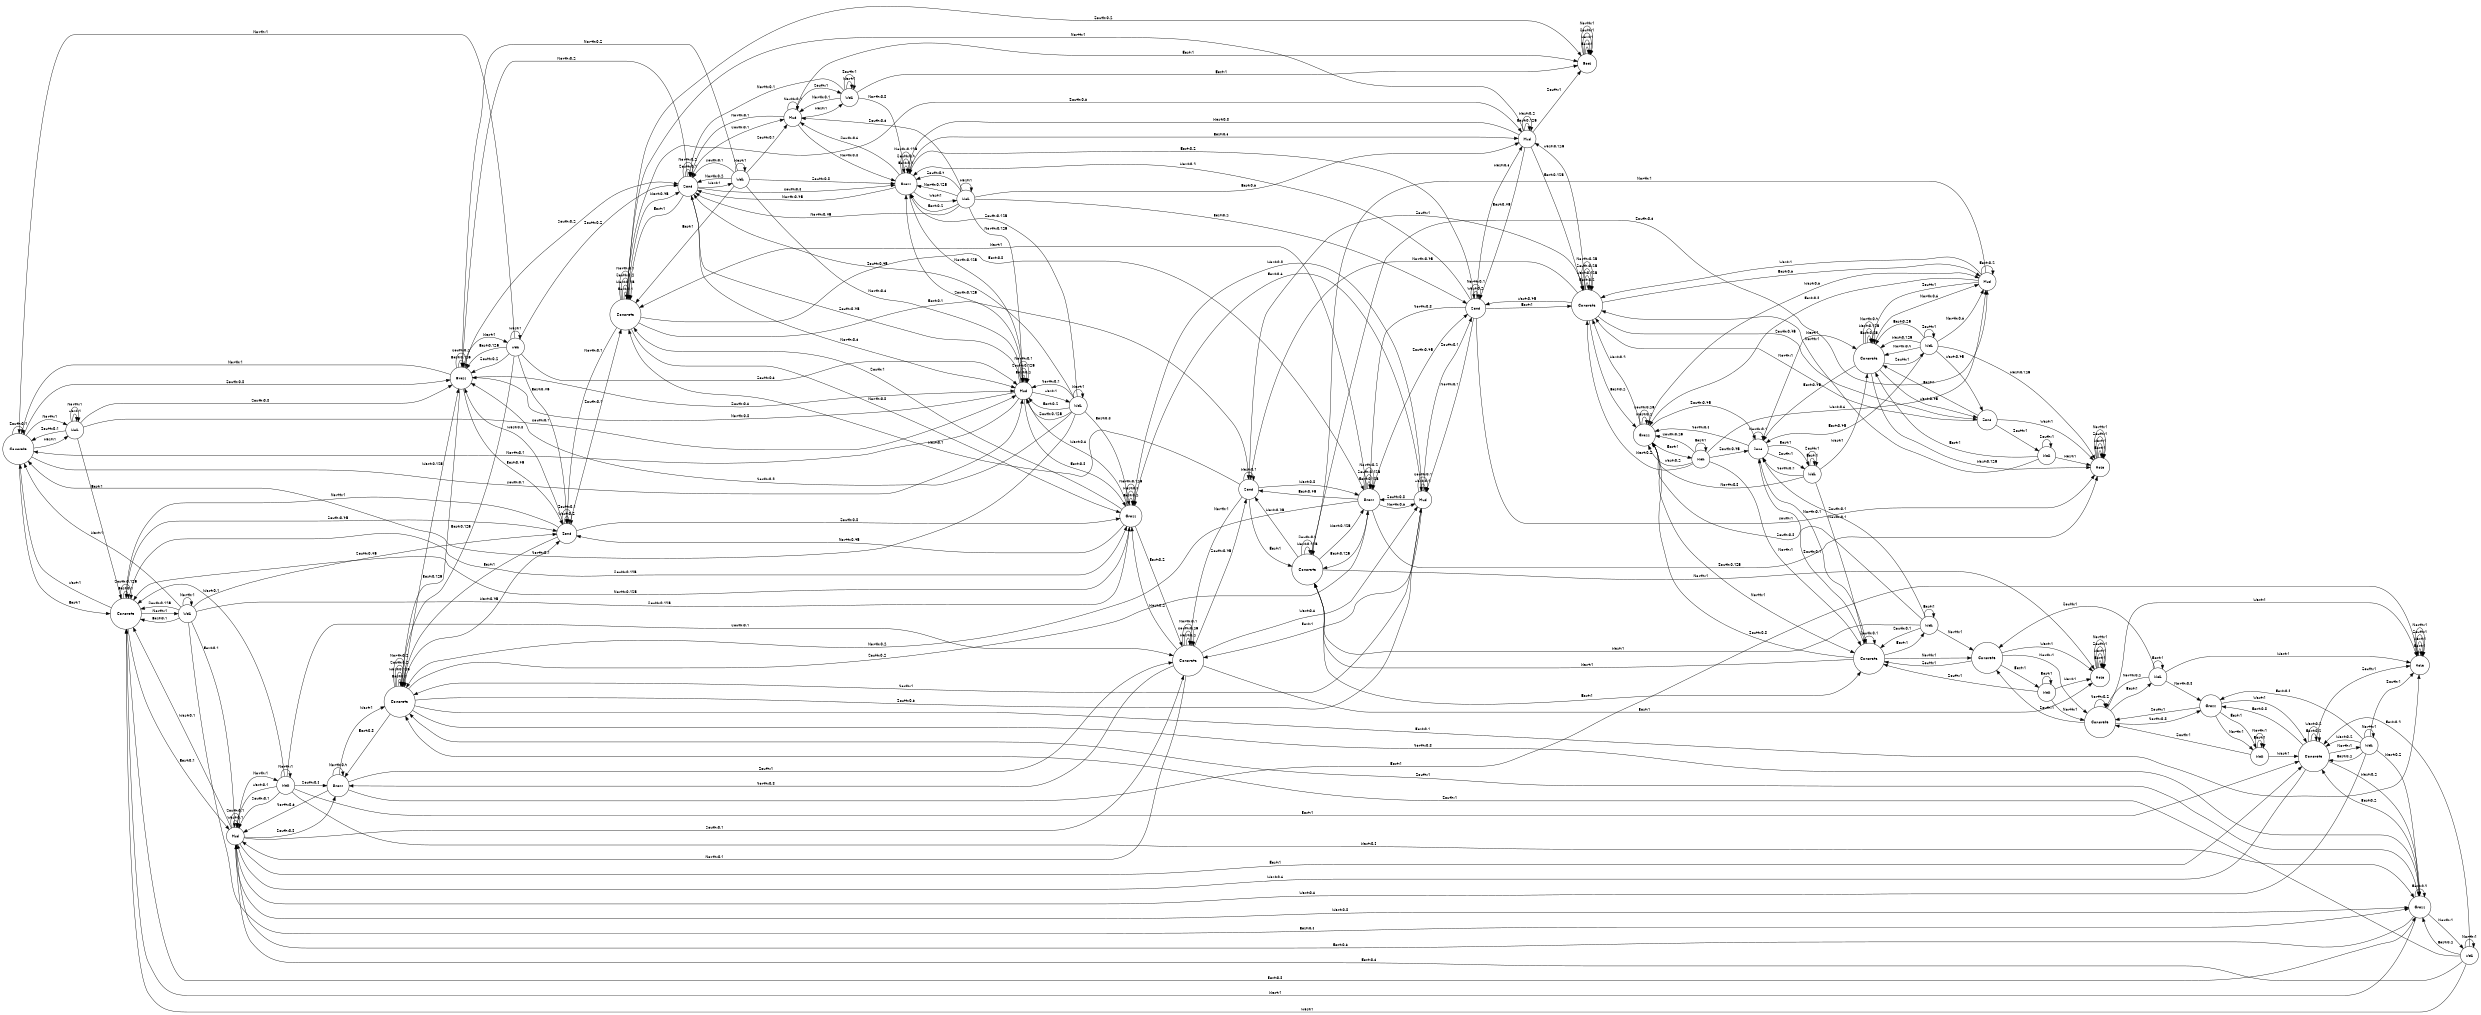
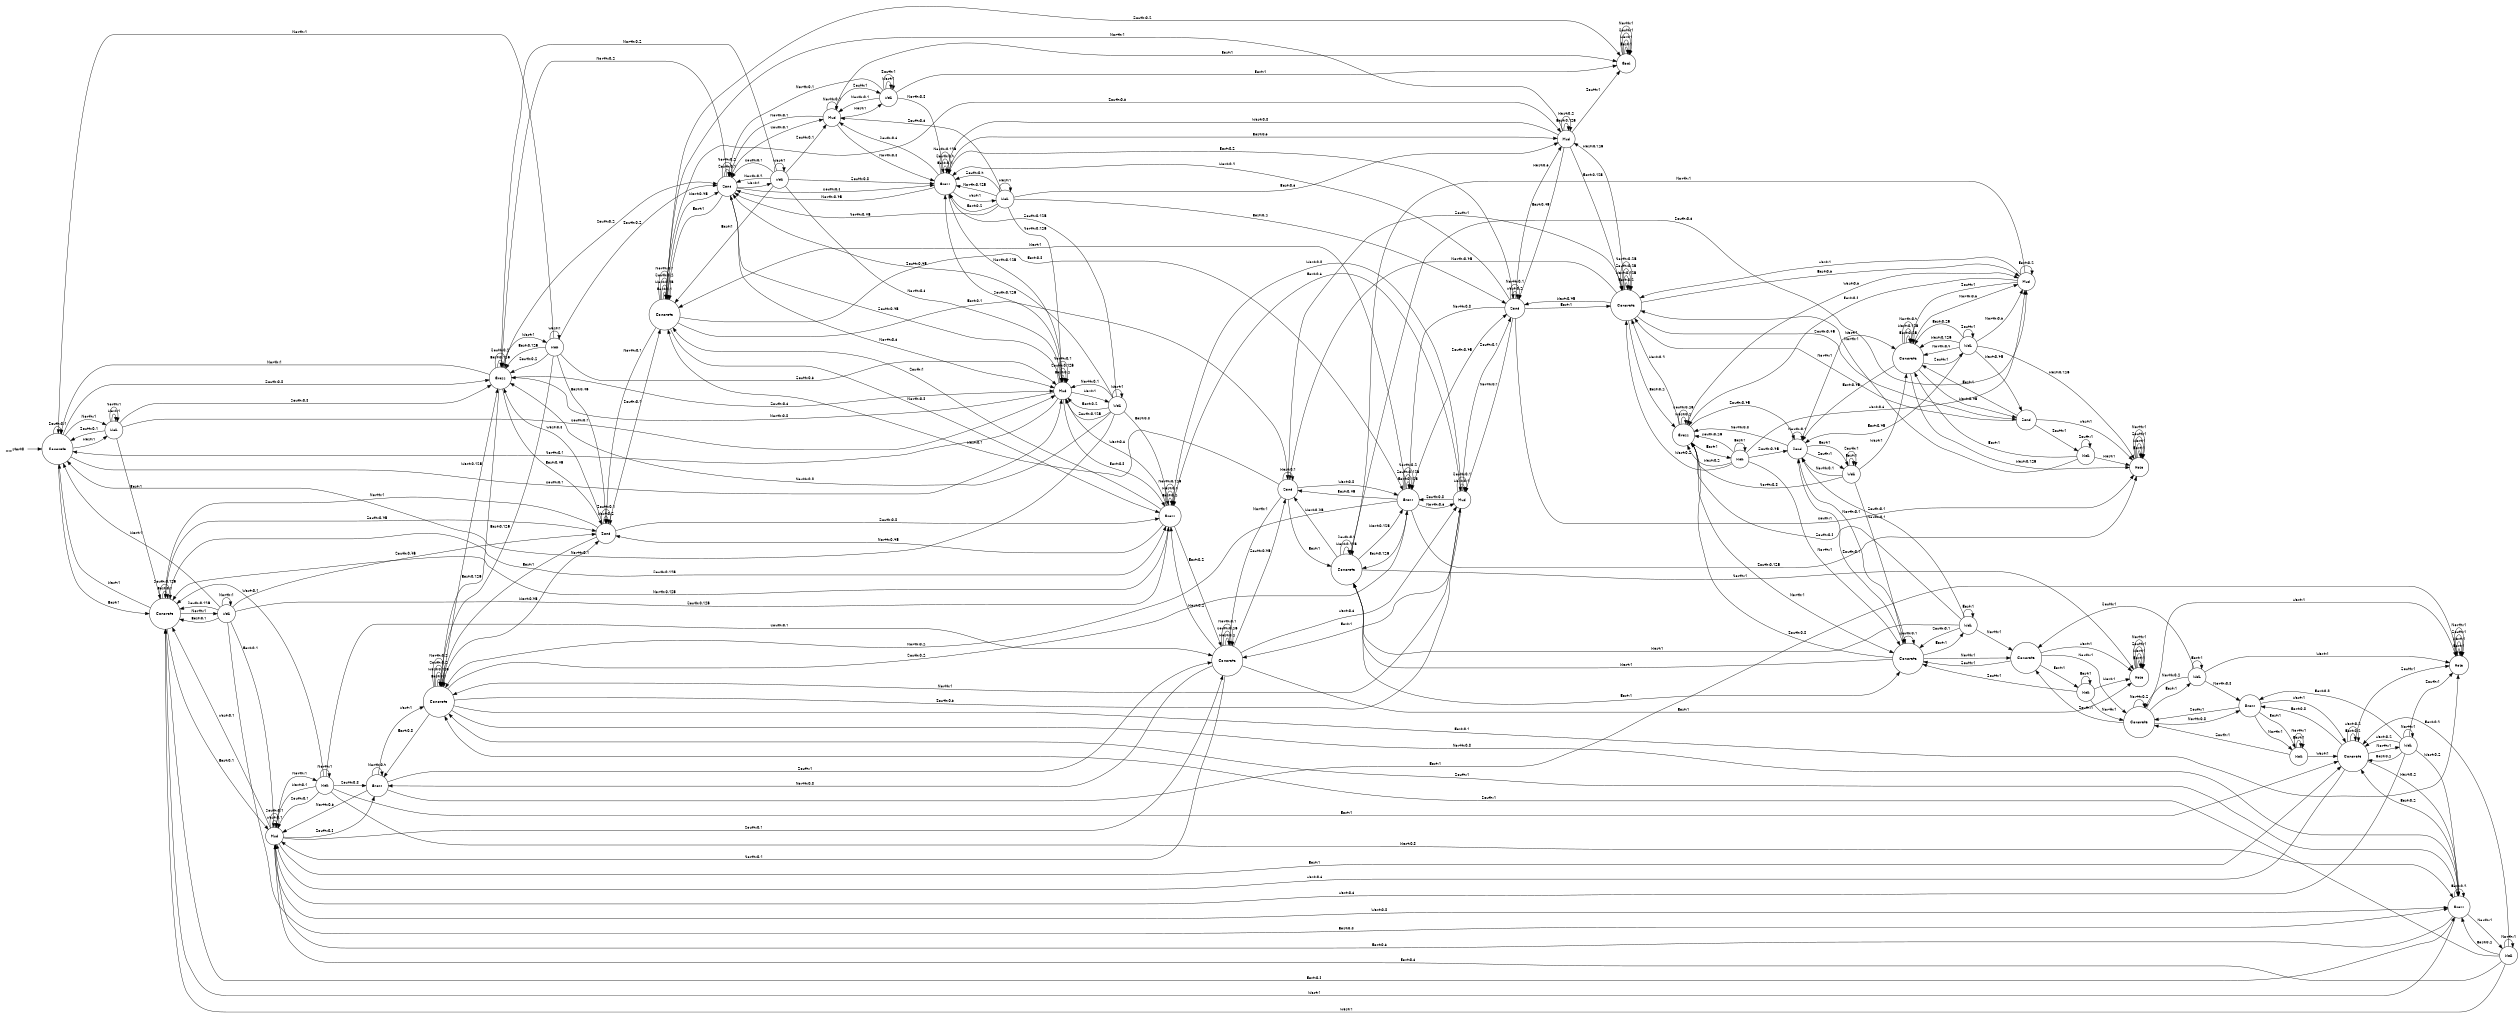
node "__start0": added
